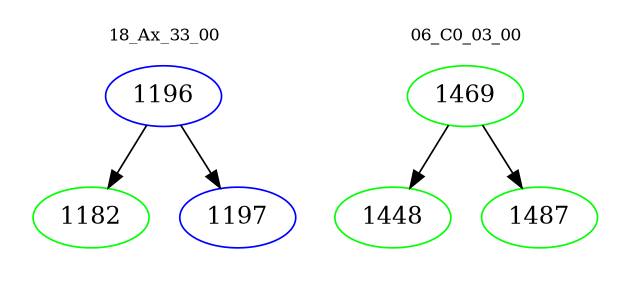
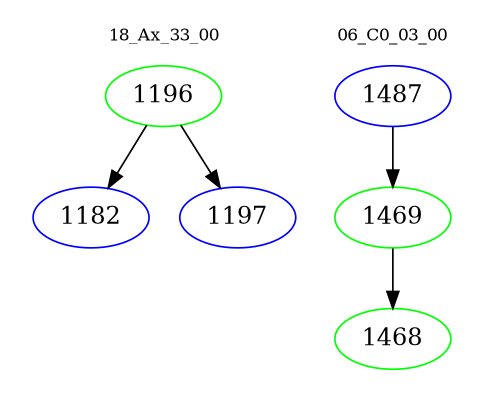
node "1196": color blue -> green
edge "1469" -> "1487": reversed
node "1182": color green -> blue
node "1448": label "1448" -> "1468"
node "1487": color green -> blue
